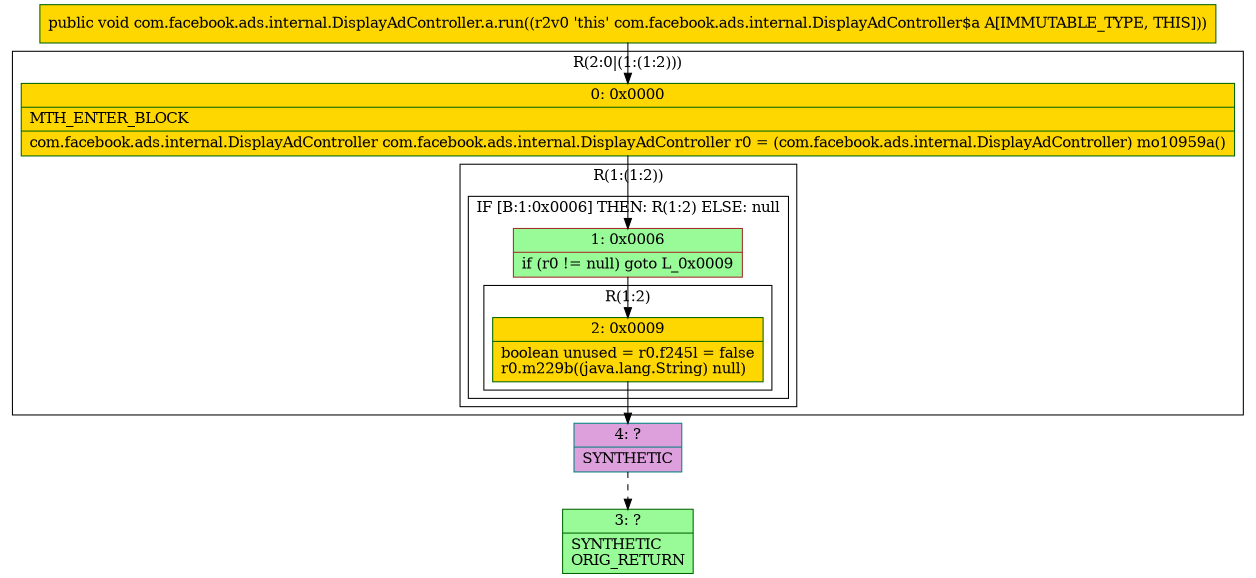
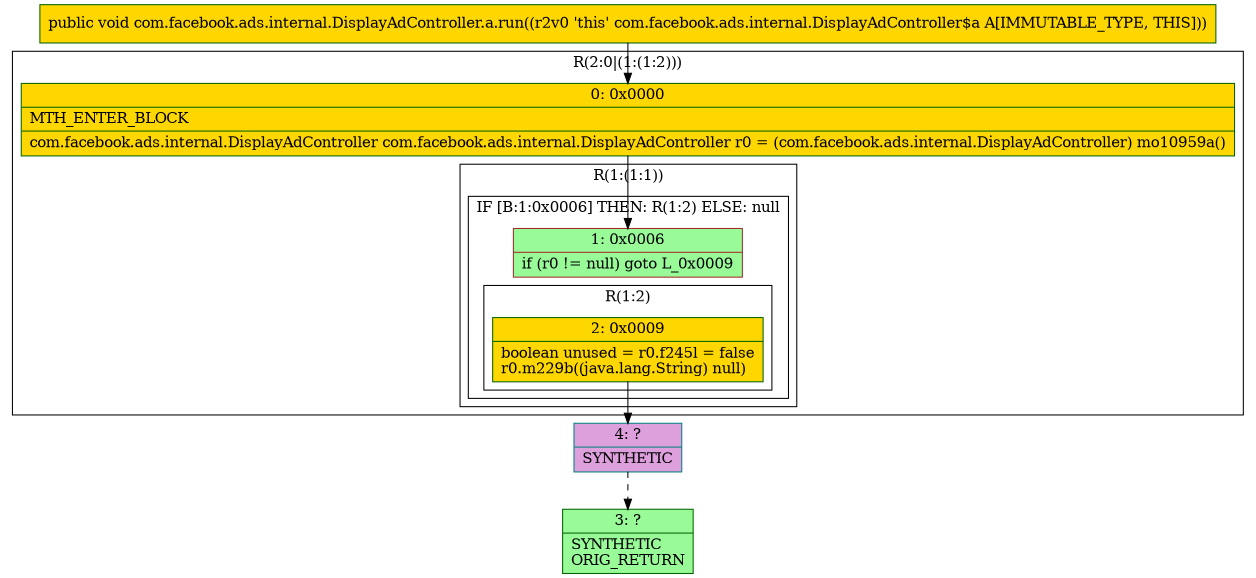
cluster "R(1:(1:2))": label "R(1:(1:2))" -> "R(1:(1:1))"
edge "1: 0x0006" -> "2: 0x0009": removed
